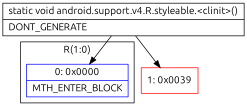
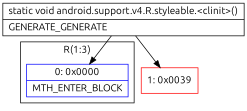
node "static void android.support.v4.R.styleable.<clinit>()": text "DONT_GENERATE" -> "GENERATE_GENERATE"
cluster "R(1:0)": label "R(1:0)" -> "R(1:3)"
